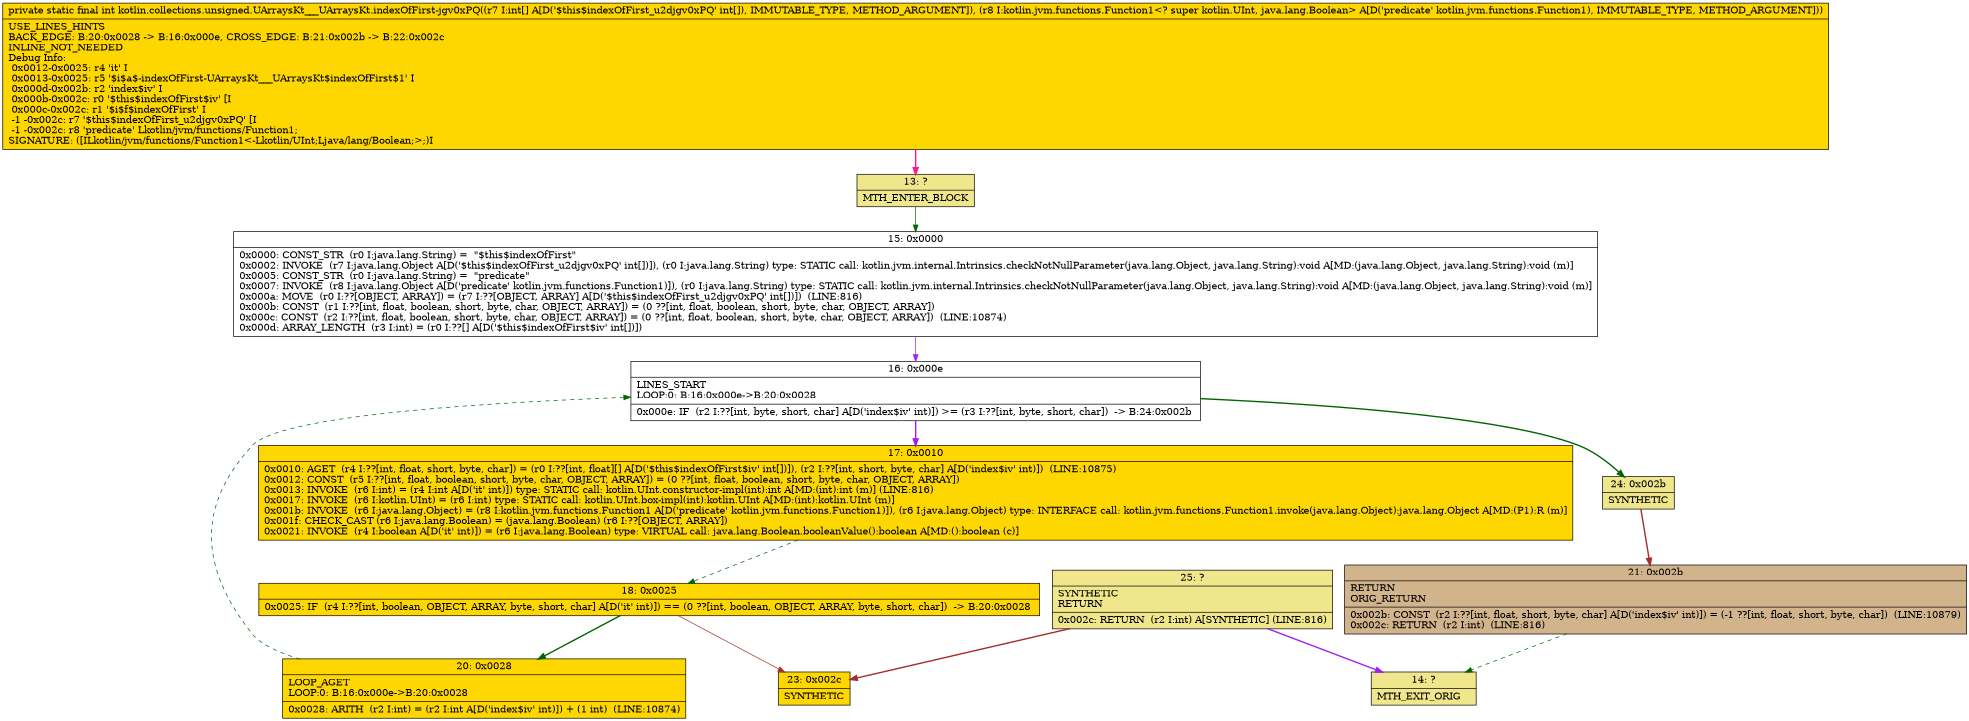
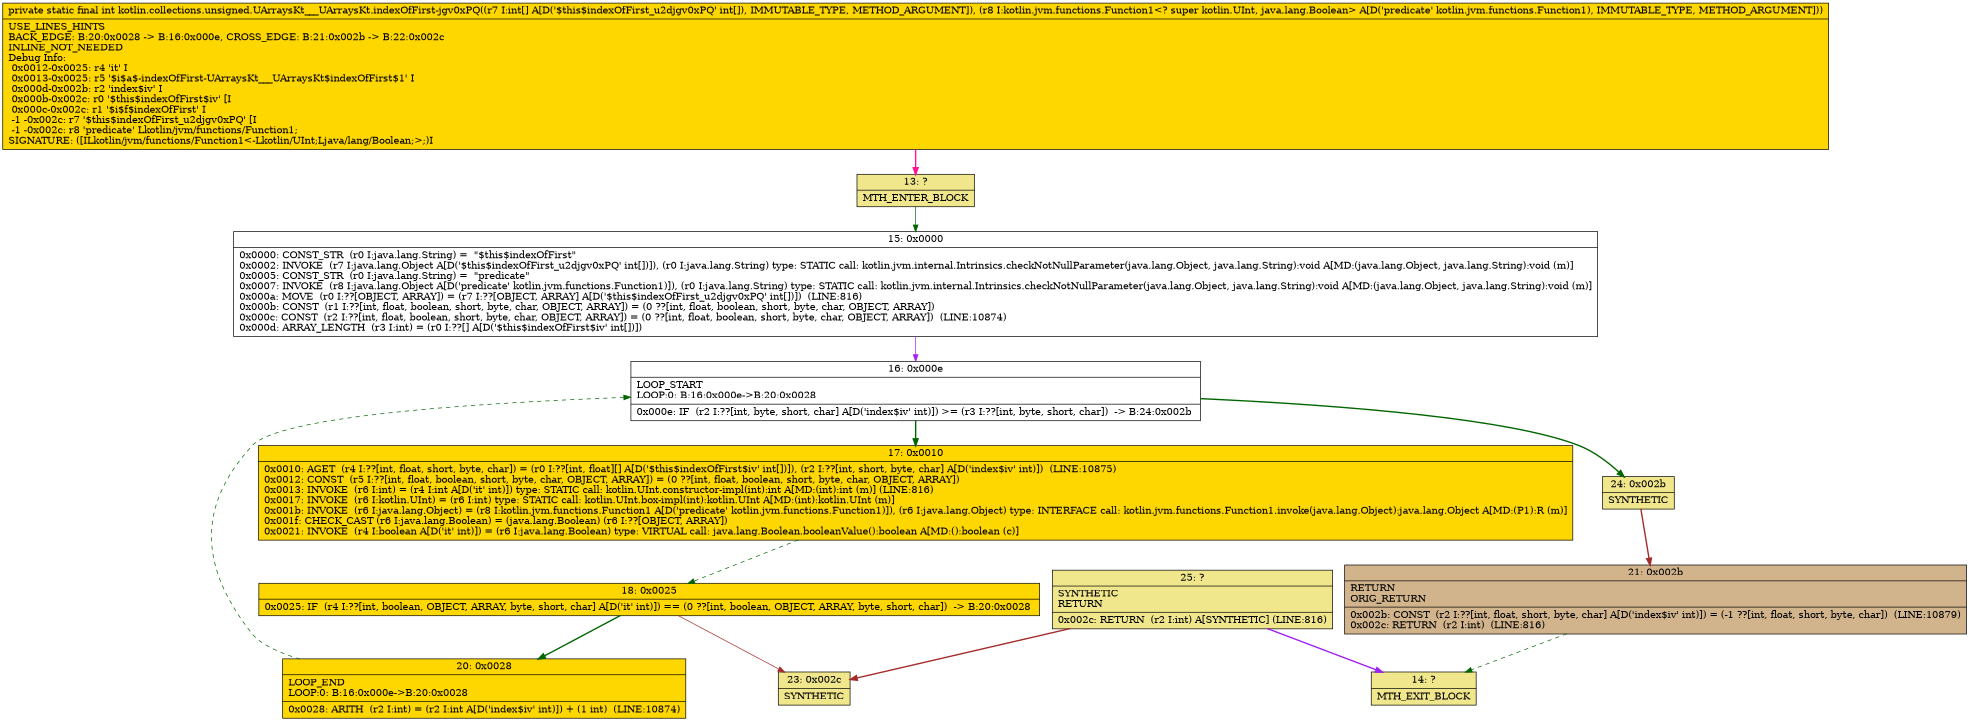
node "16: 0x000e": text "LINES_START" -> "LOOP_START"
edge "16: 0x000e" -> "17: 0x0010": color purple -> darkgreen
node "20: 0x0028": text "LOOP_AGET" -> "LOOP_END"
node "23: 0x002c": fillcolor gold -> khaki
node "14: ?": text "MTH_EXIT_ORIG" -> "MTH_EXIT_BLOCK"
